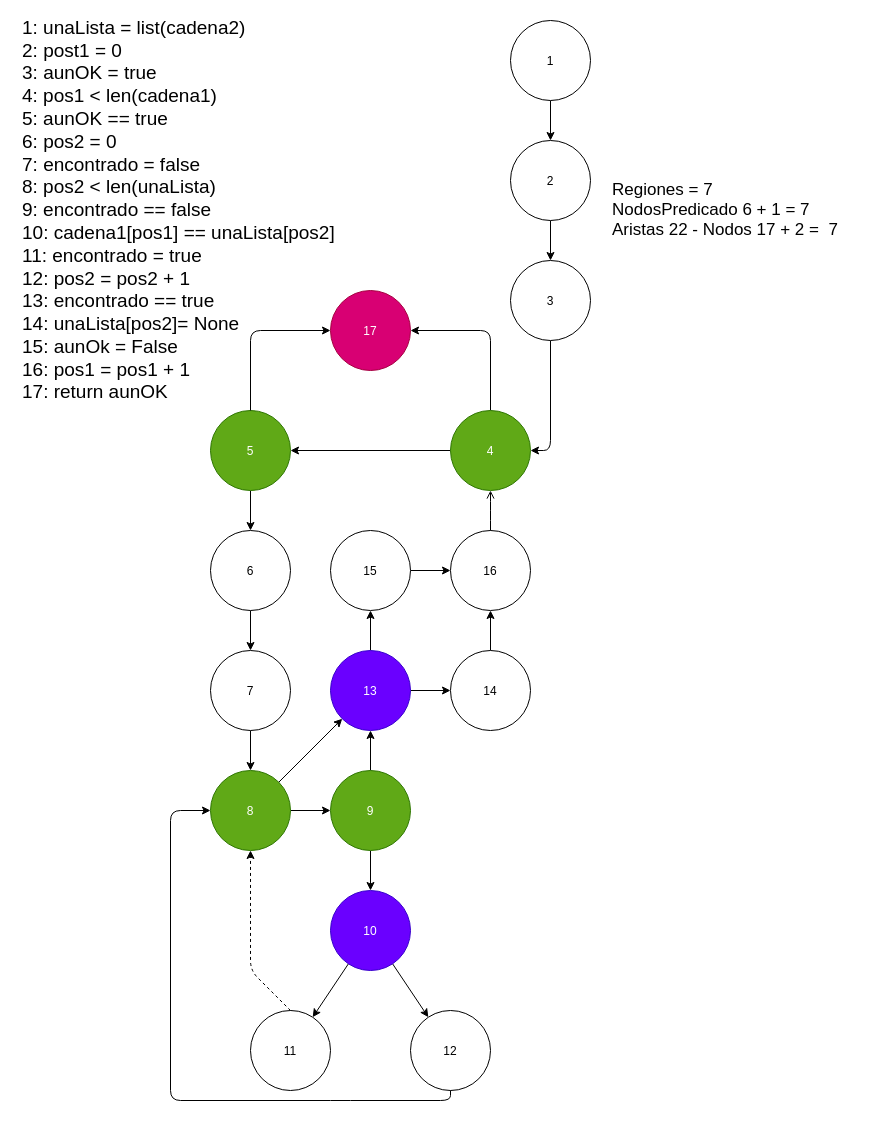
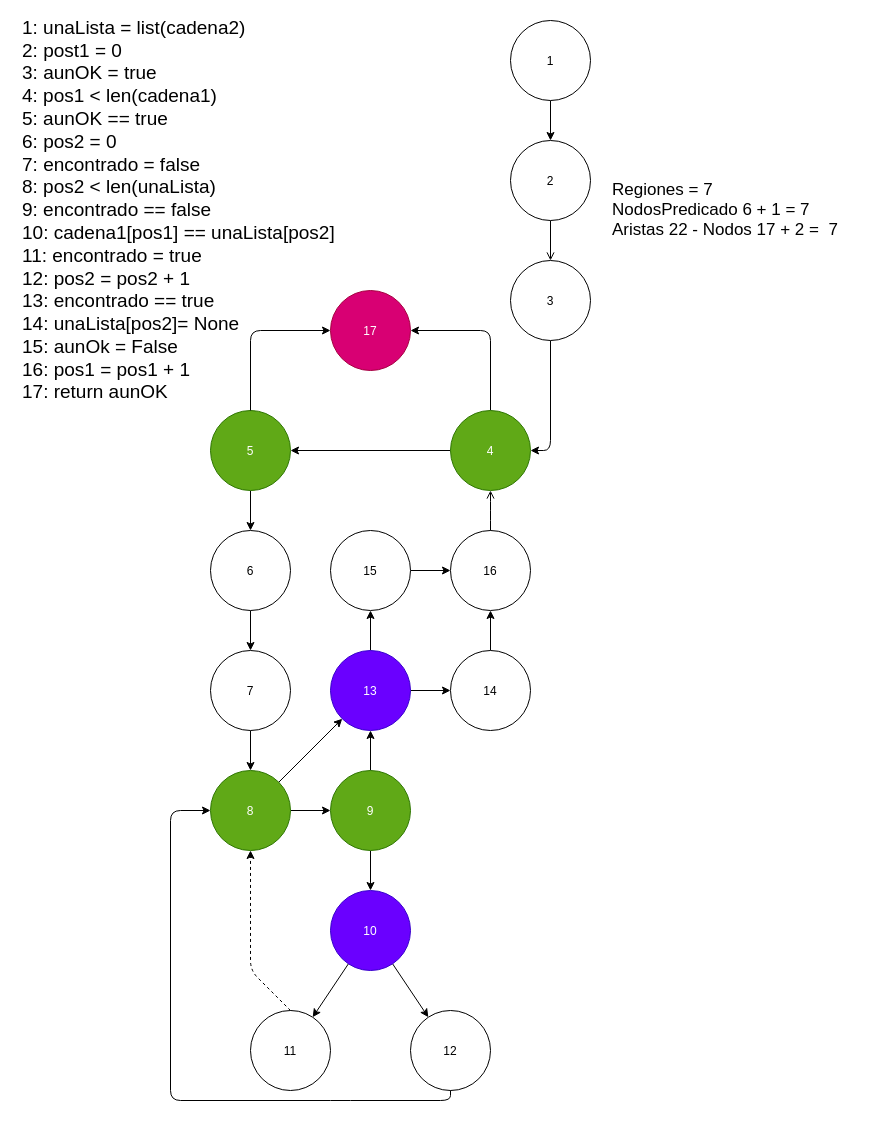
edge "2" -> "3": arrowhead classic -> open
